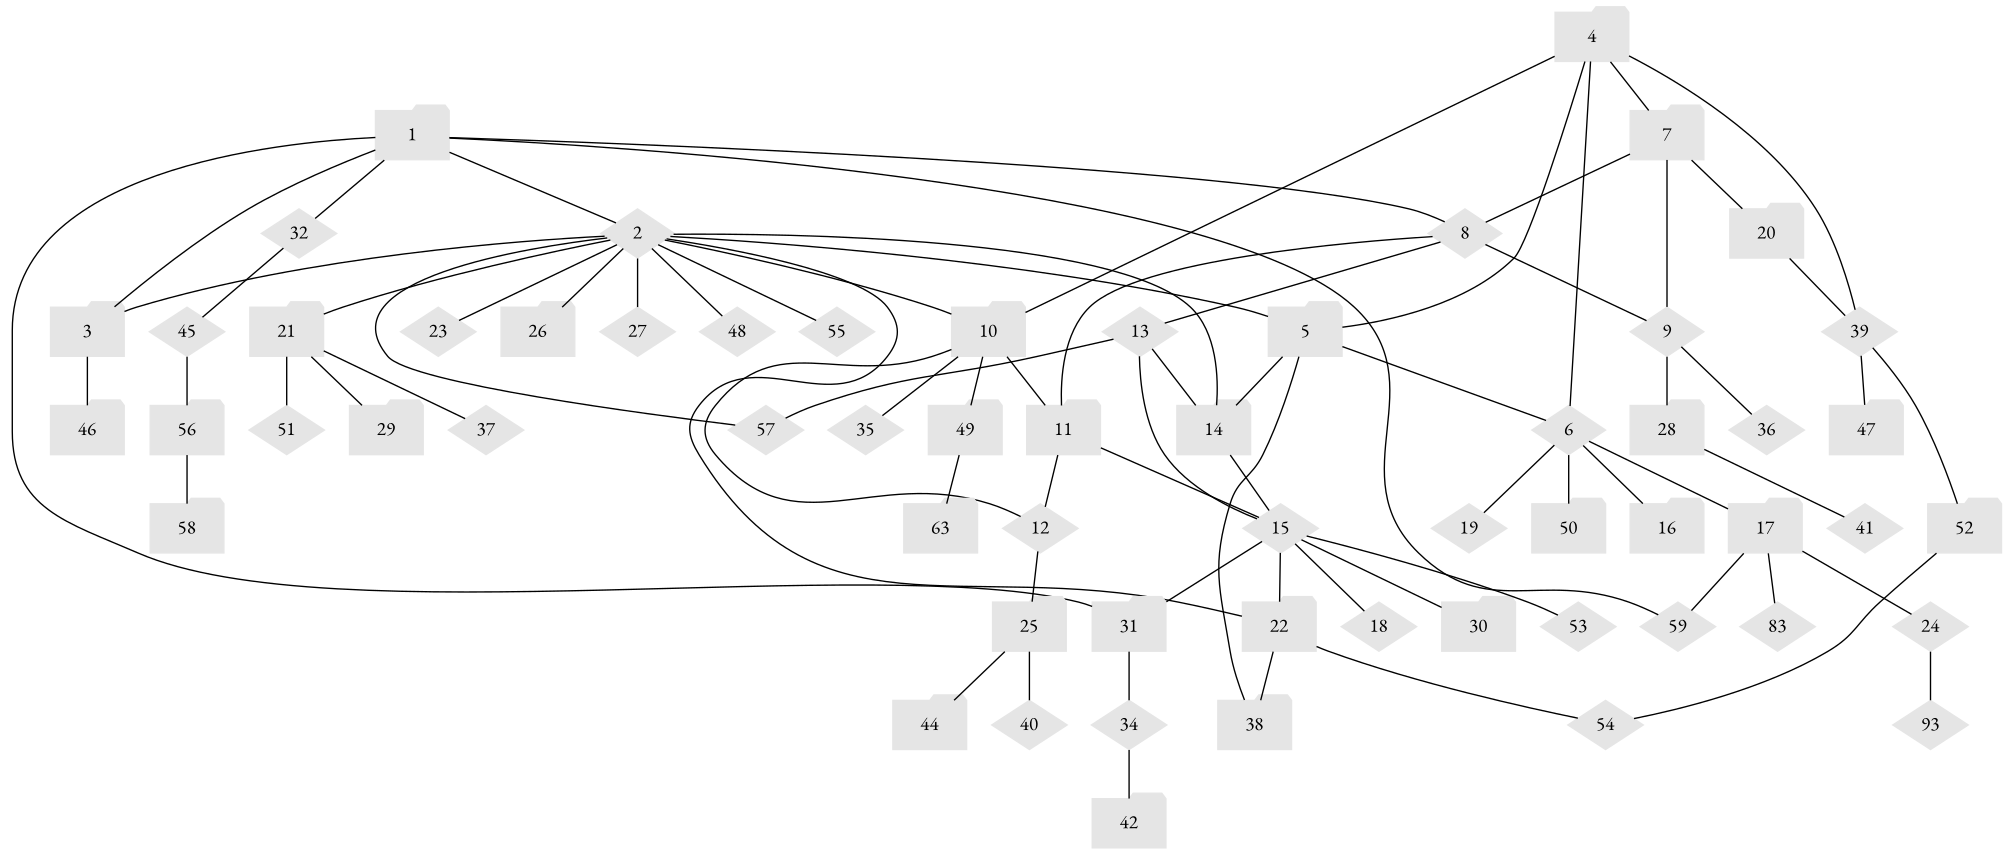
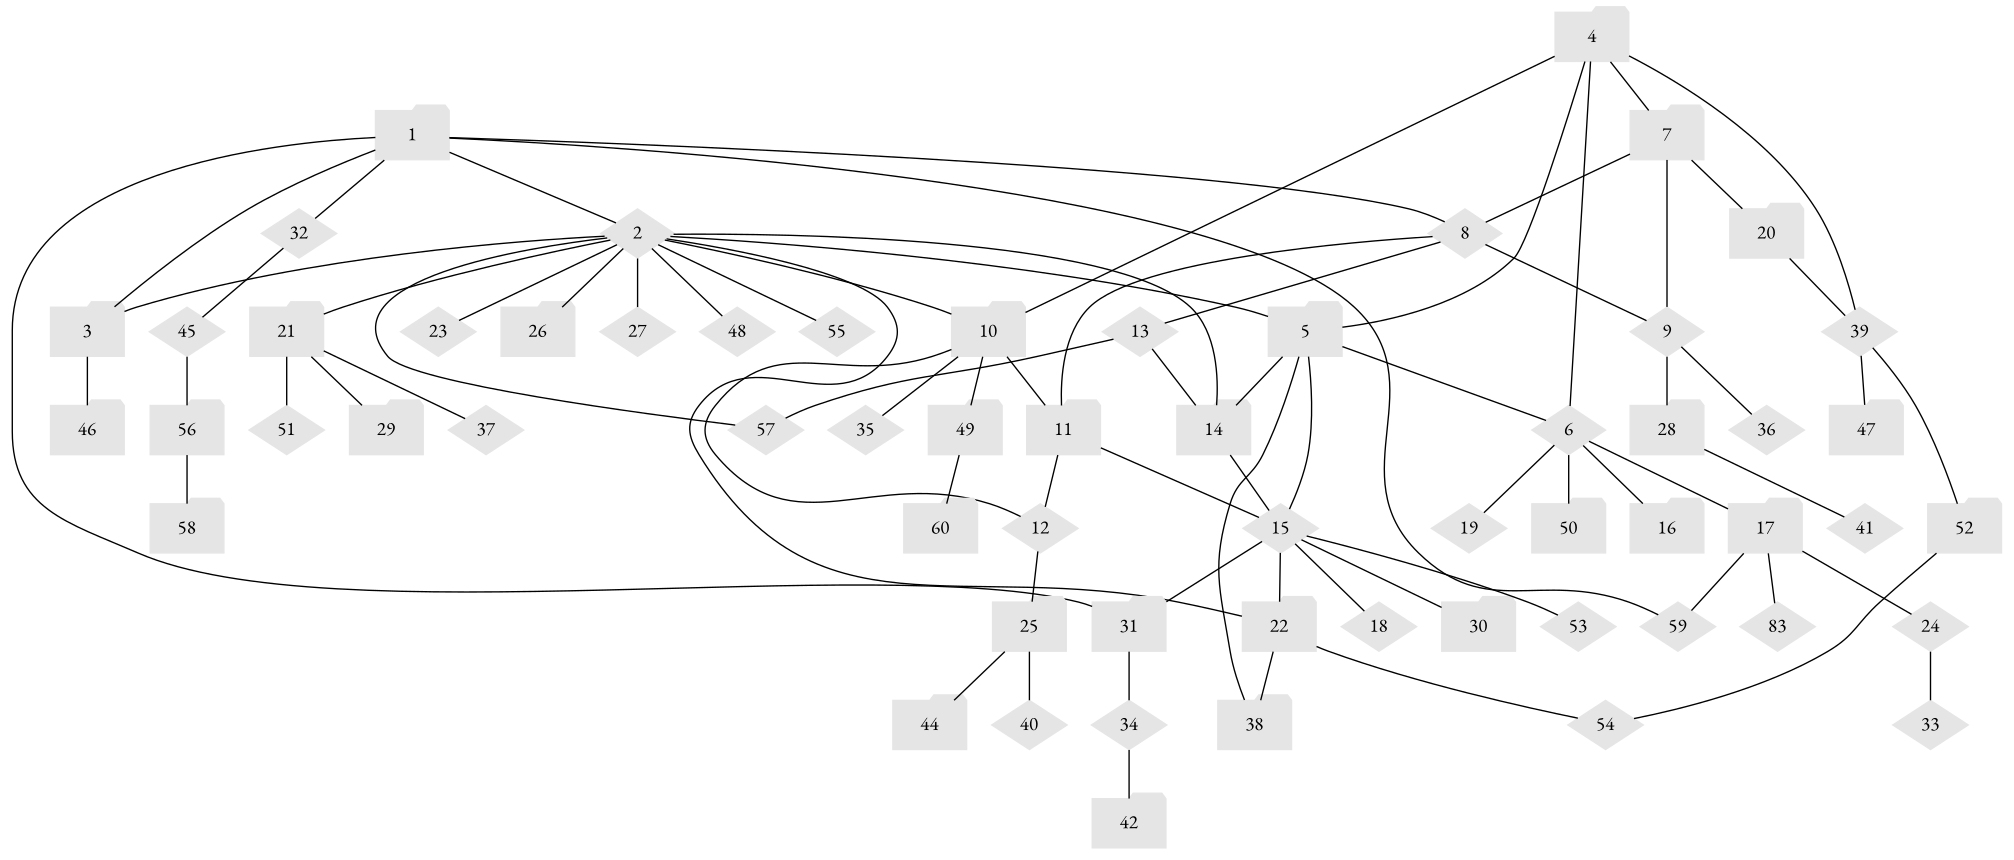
edge "13" -- "15": now "5" -- "15"
node "63": label "63" -> "60"
node "93": label "93" -> "33"
